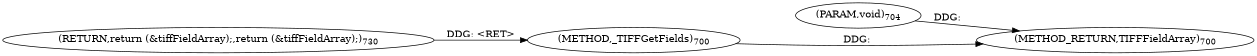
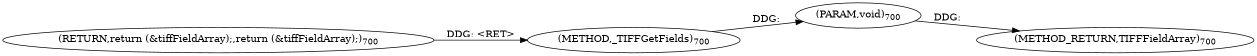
node "(PARAM,void)": text "704" -> "700"
node "(RETURN,return (&tiffFieldArray);,return (&tiffFieldArray);)": text "730" -> "700"
edge "(METHOD,_TIFFGetFields)" -> "(METHOD_RETURN,TIFFFieldArray)": now "(METHOD,_TIFFGetFields)" -> "(PARAM,void)"
